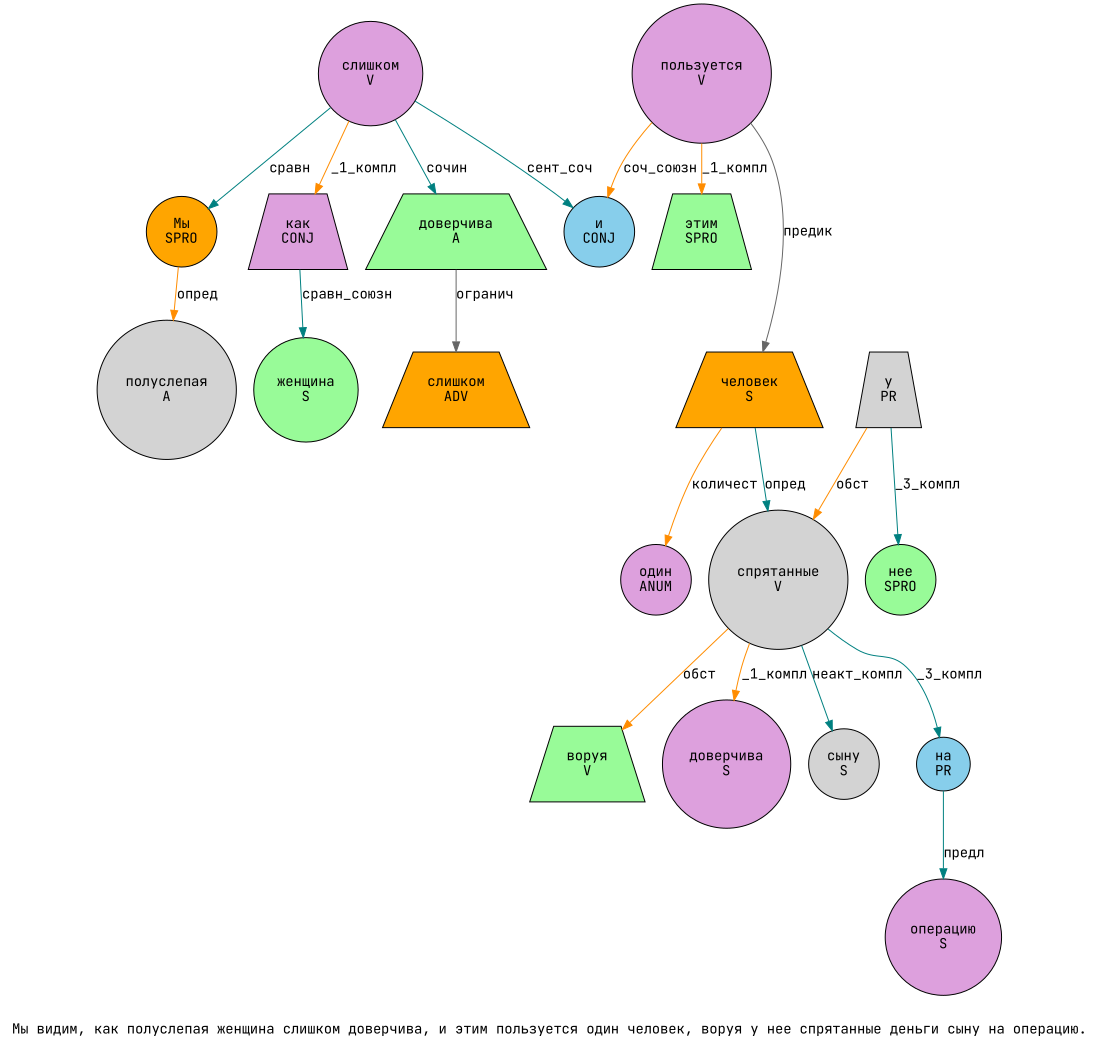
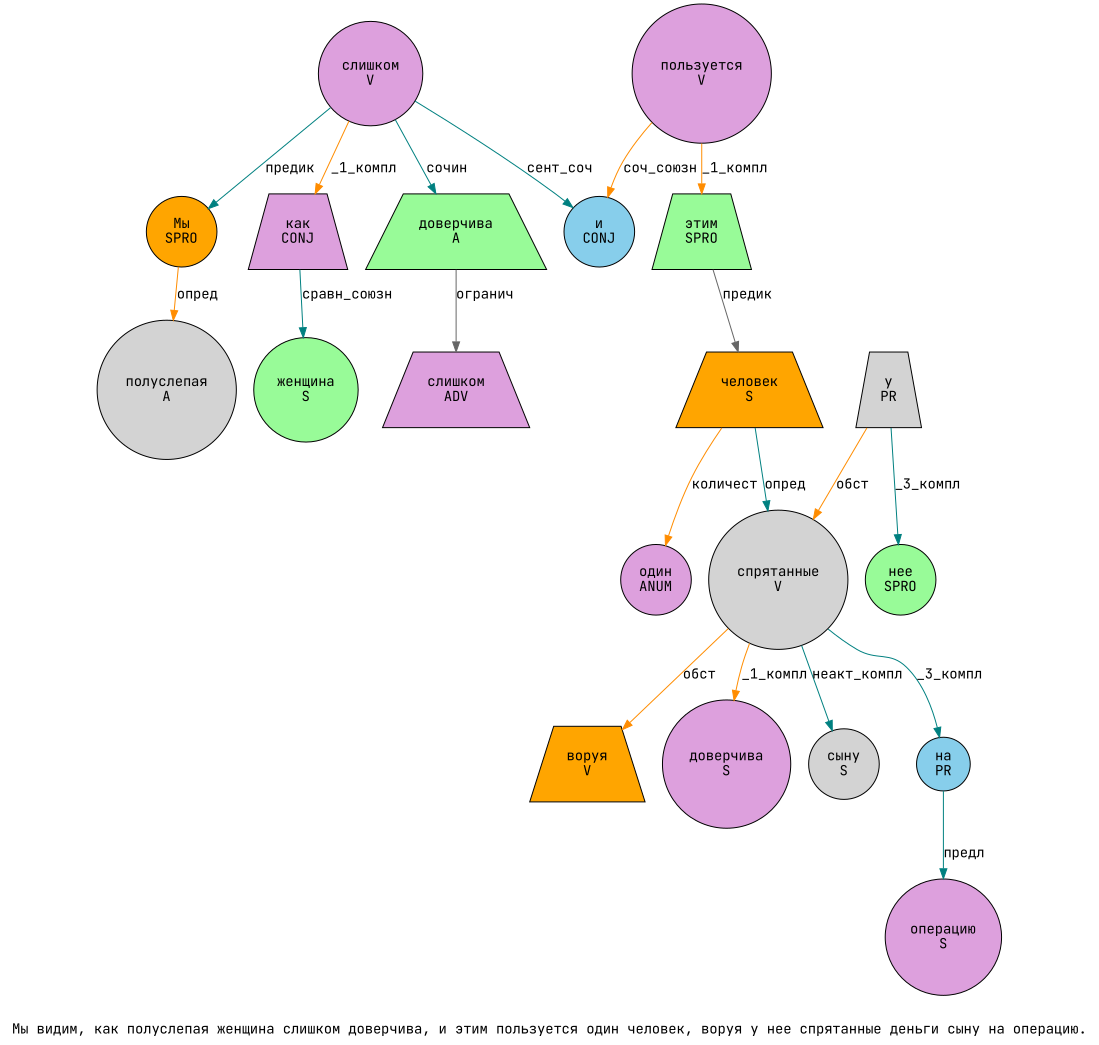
edge "слишком V" -> "Мы SPRO": label "сравн" -> "предик"
edge "пользуется V" -> "человек S": now "этим SPRO" -> "человек S"
node "слишком ADV": fillcolor orange -> plum
node "воруя V": fillcolor palegreen -> orange
